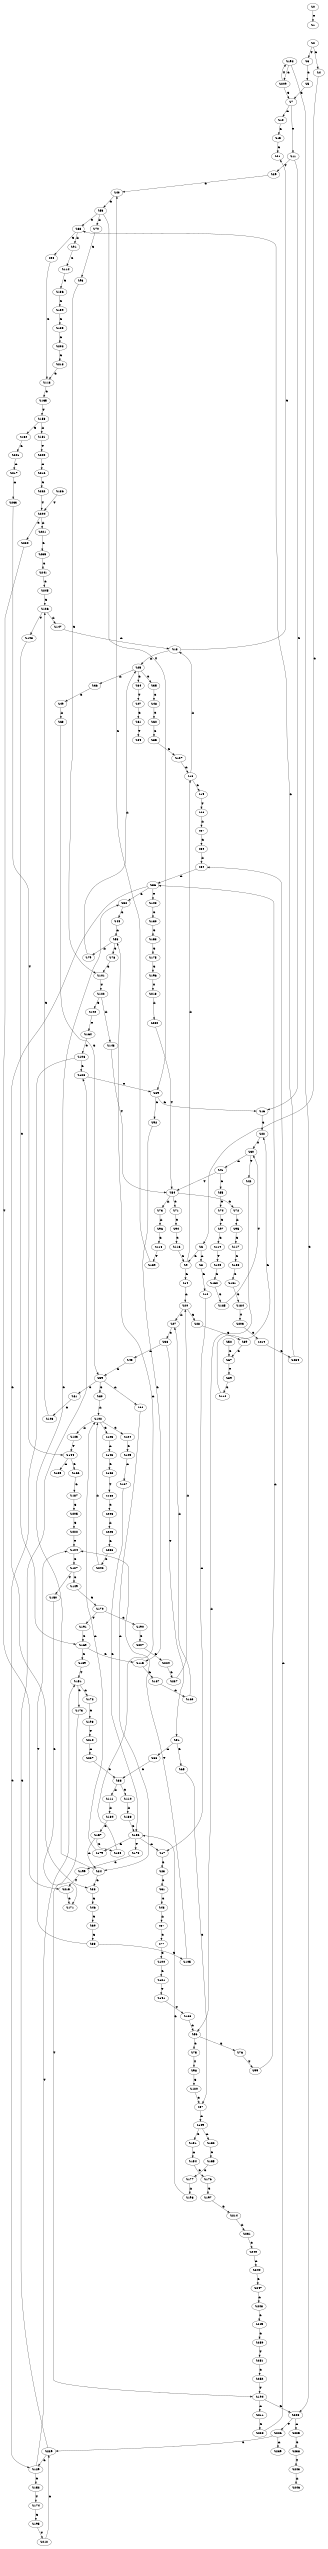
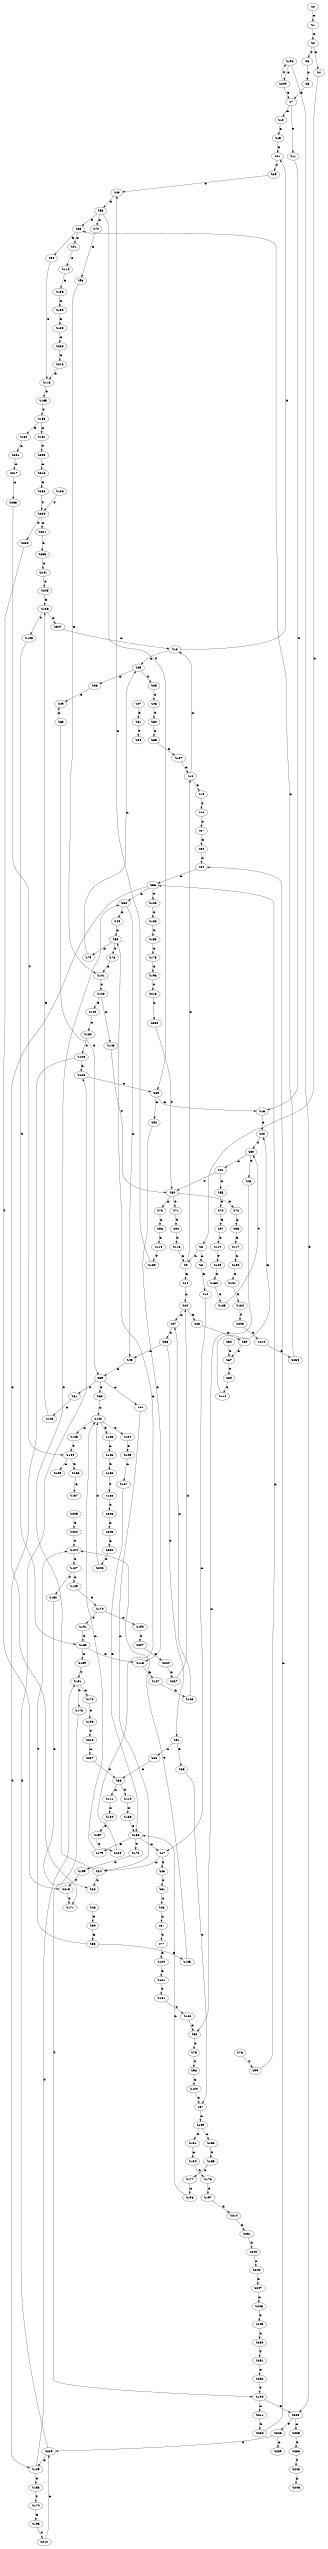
edge "S1" -> "S2": added, label "C"
edge "S11" -> "S29": now "S21" -> "S29"
node "S147": label "S147" -> "S347"
node "S34": removed
edge "S49" -> "S63": reversed
edge "S32" -> "S45": added, label "A"
edge "S187" -> "S205": removed, label "G"
edge "S157" -> "S24": now "S17" -> "S24"
edge "S33" -> "S46": removed, label "G"
edge "S56" -> "S76": removed, label "G"
